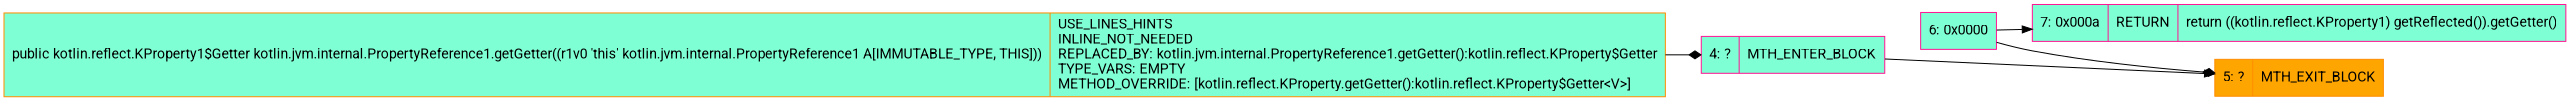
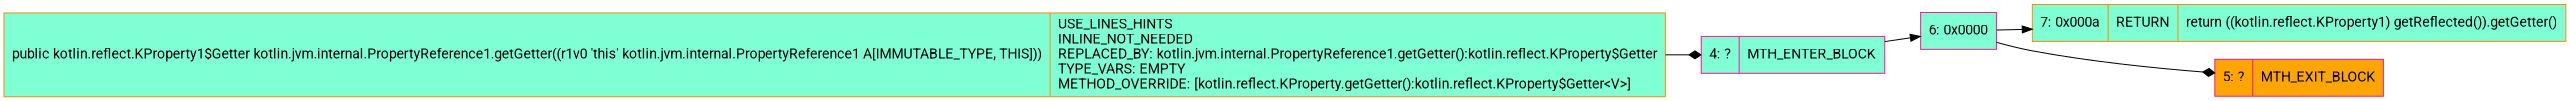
node "7: 0x000a": color deeppink -> darkorange
edge "4: ?" -> "5: ?": now "4: ?" -> "6: 0x0000"
node "5: ?": color darkorange -> deeppink
